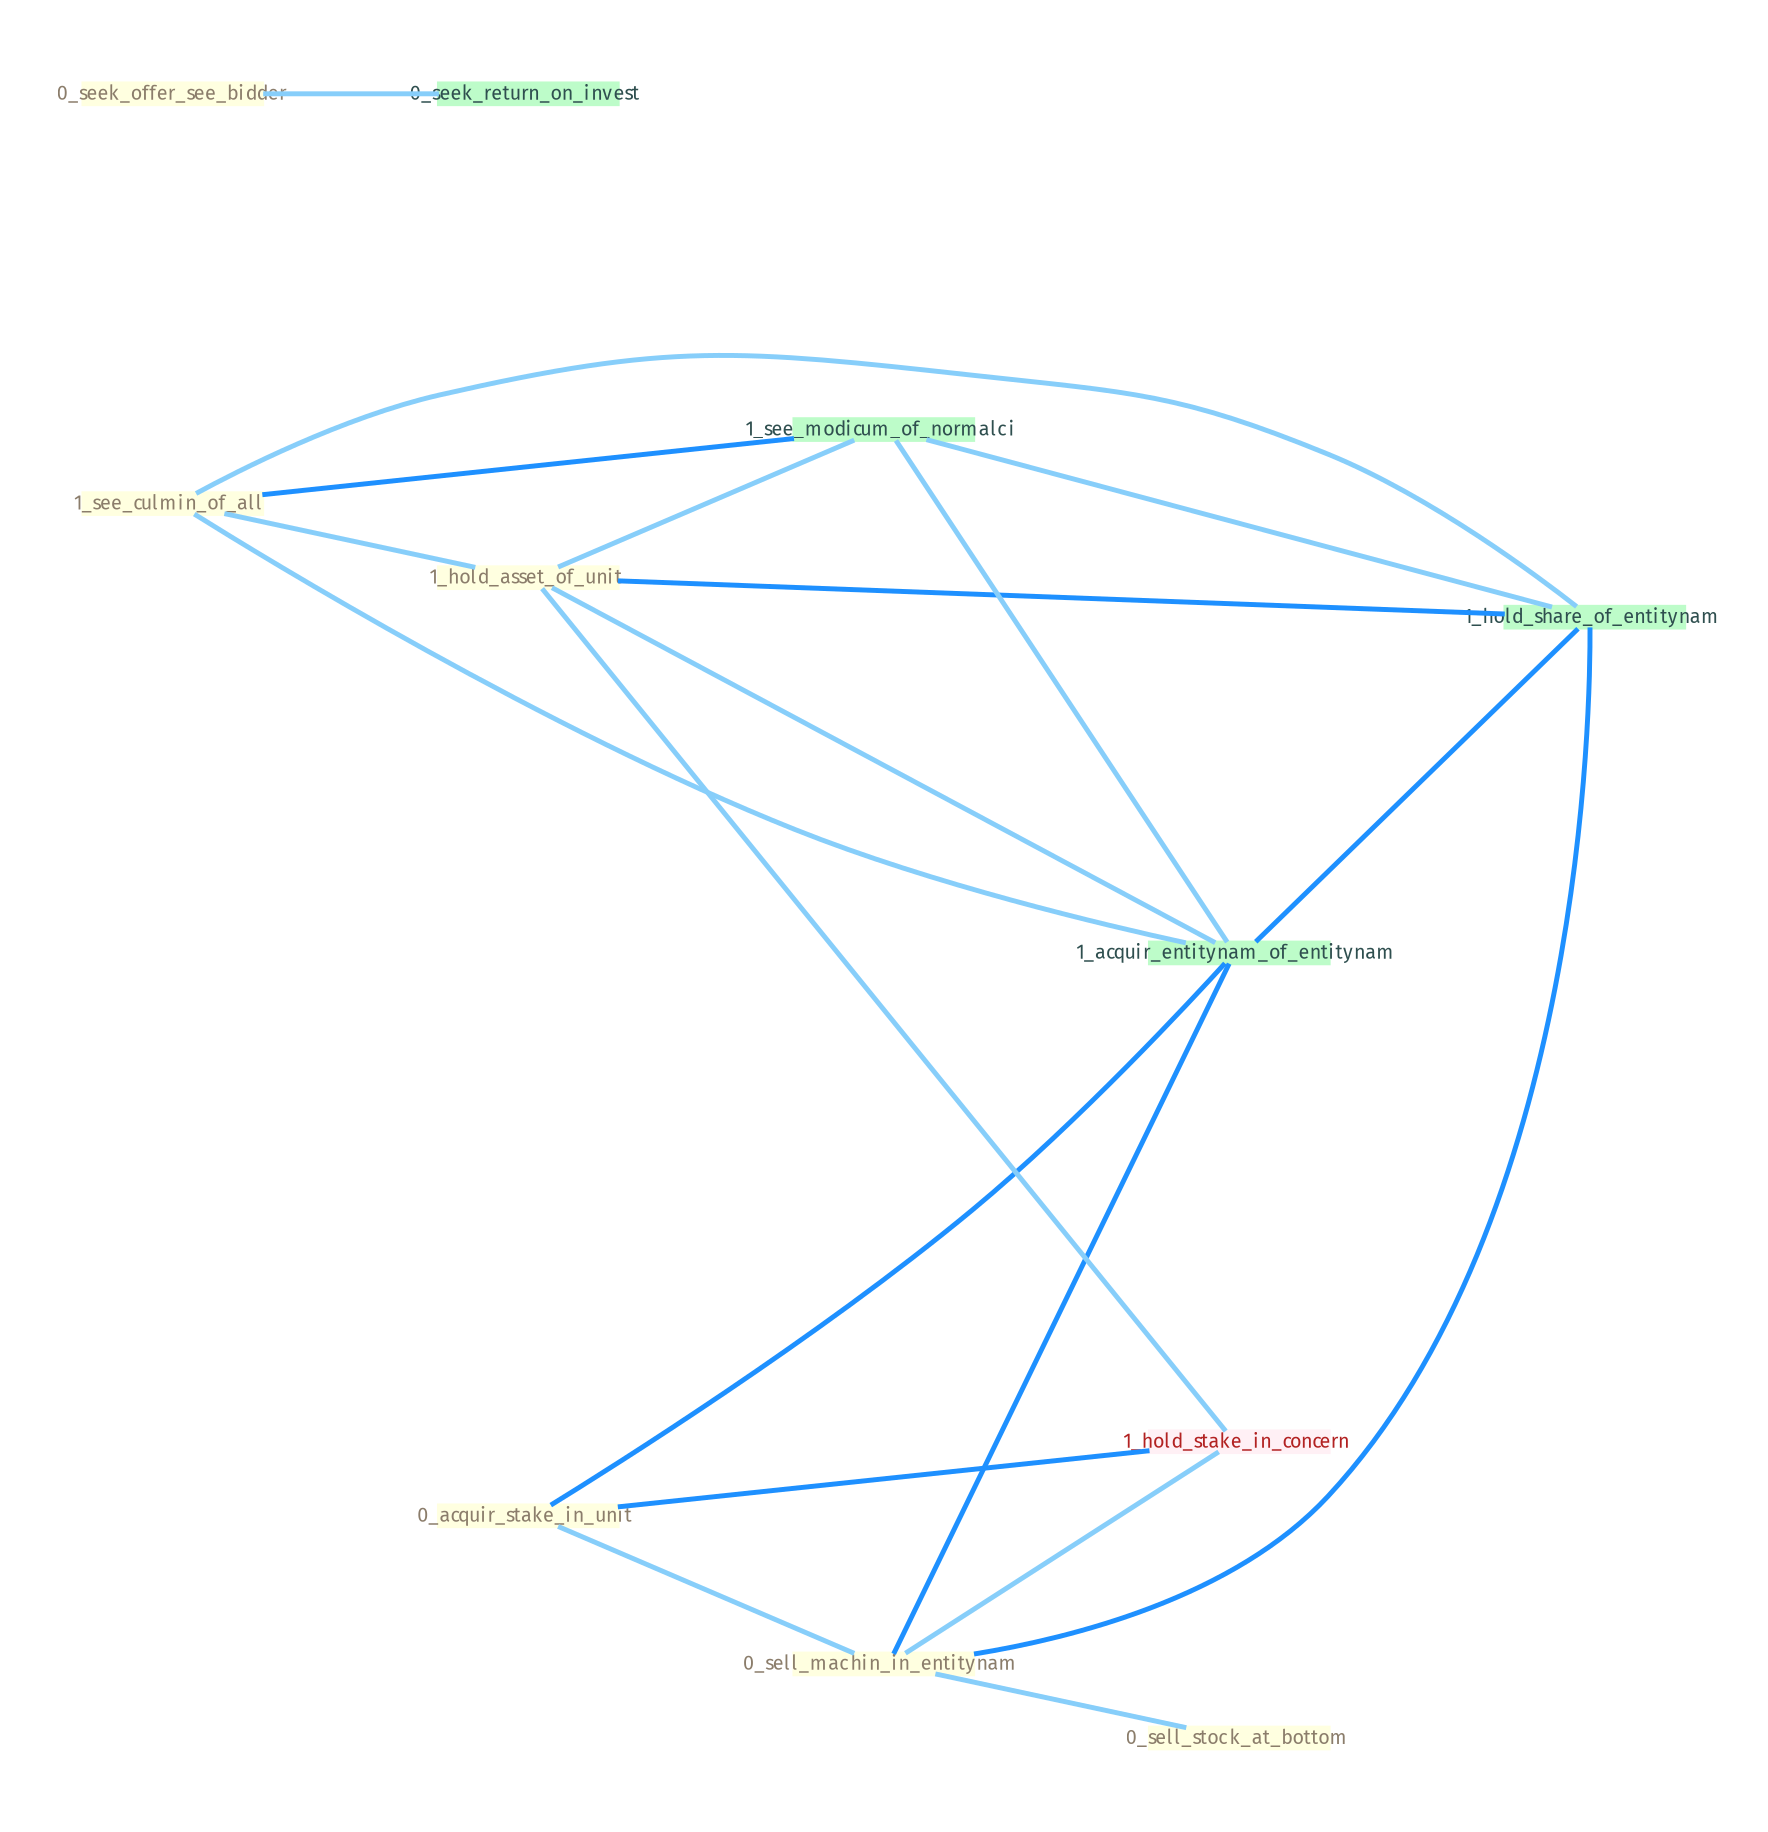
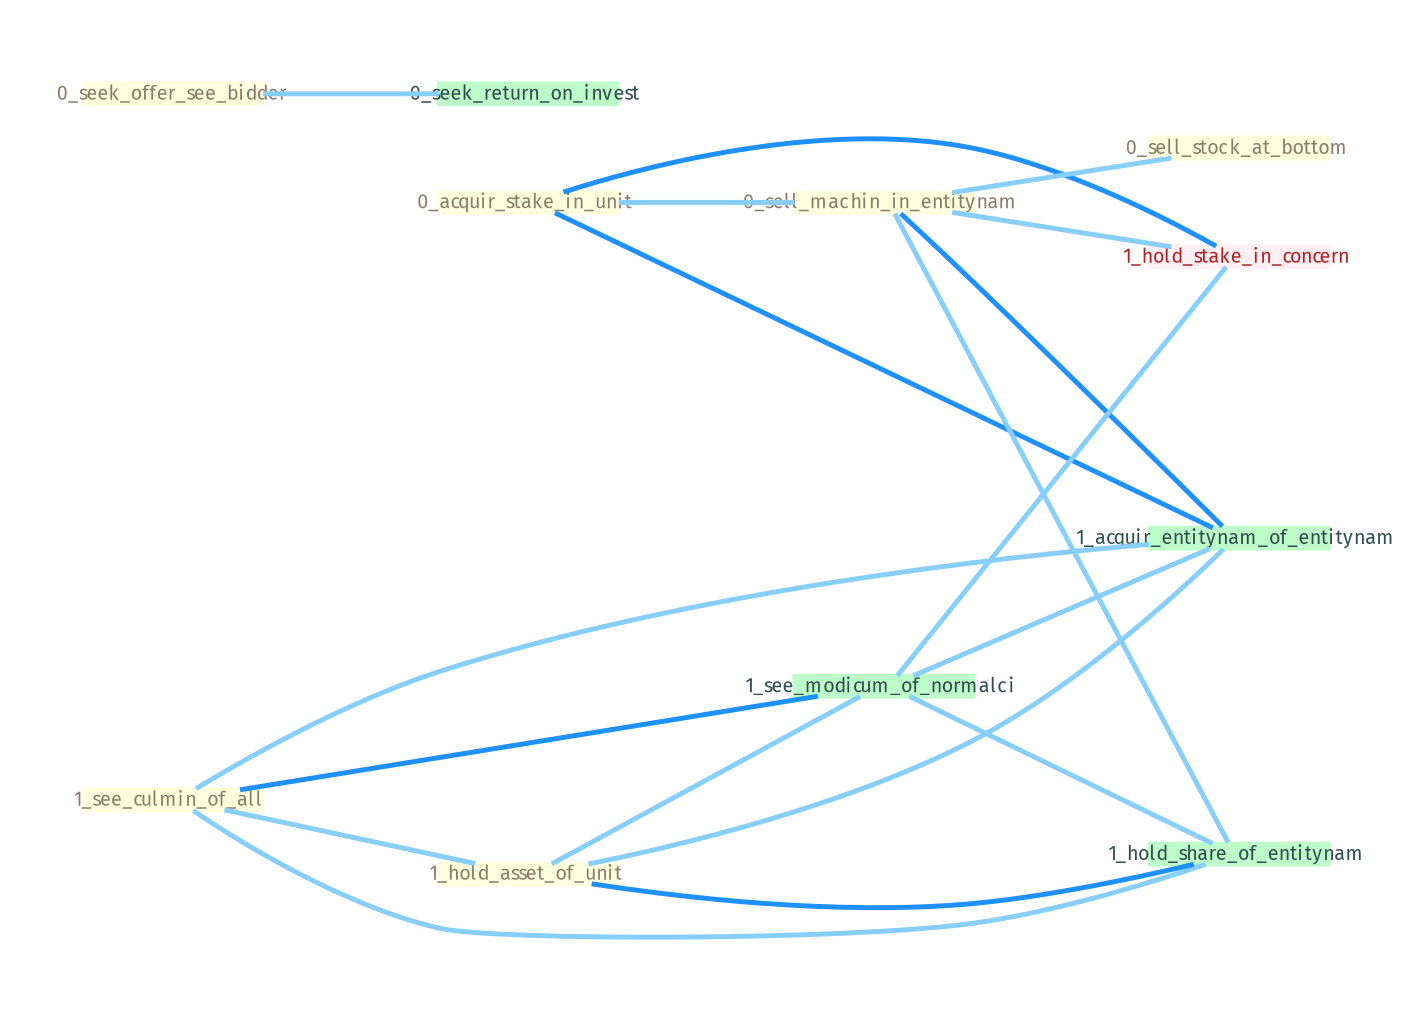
edge "1_hold_share_of_entitynam" -- "1_acquir_entitynam_of_entitynam": removed
edge "1_hold_asset_of_unit" -- "1_hold_stake_in_concern": now "1_see_modicum_of_normalci" -- "1_hold_stake_in_concern"
edge "1_hold_share_of_entitynam" -- "0_sell_machin_in_entitynam": color #1e90ff -> #87cefa
